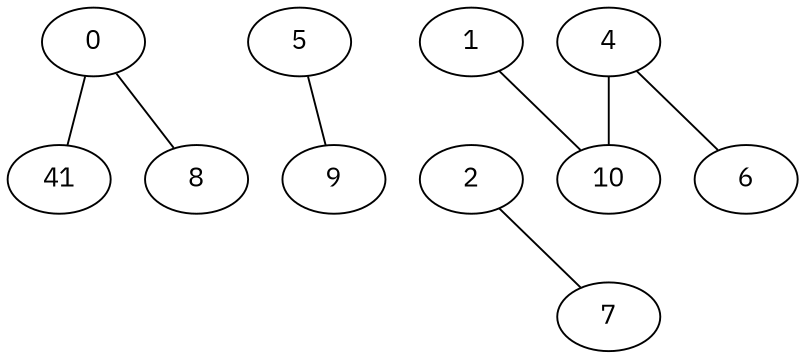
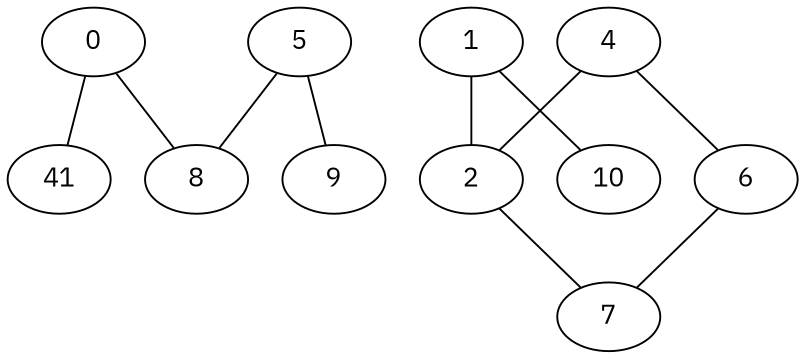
edge "5" -- "8": added
edge "1" -- "2": added
edge "4" -- "10": now "4" -- "2"
edge "6" -- "7": added
